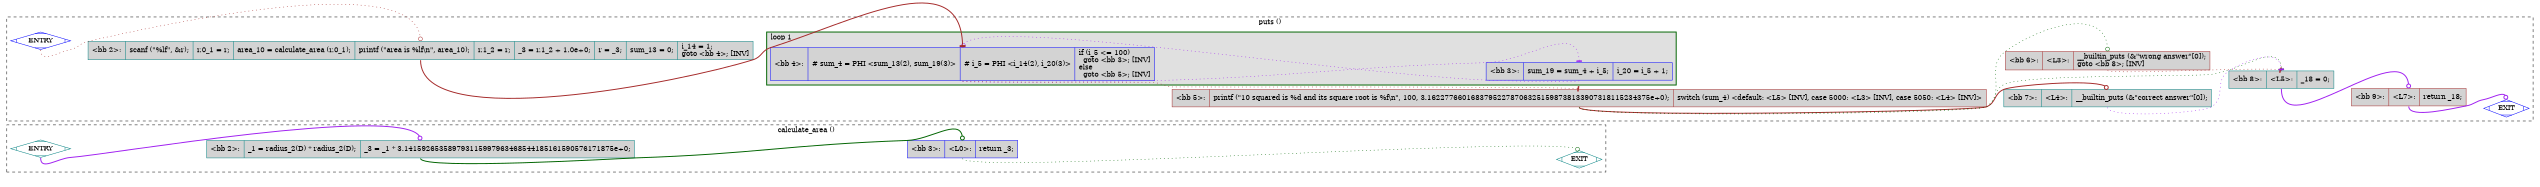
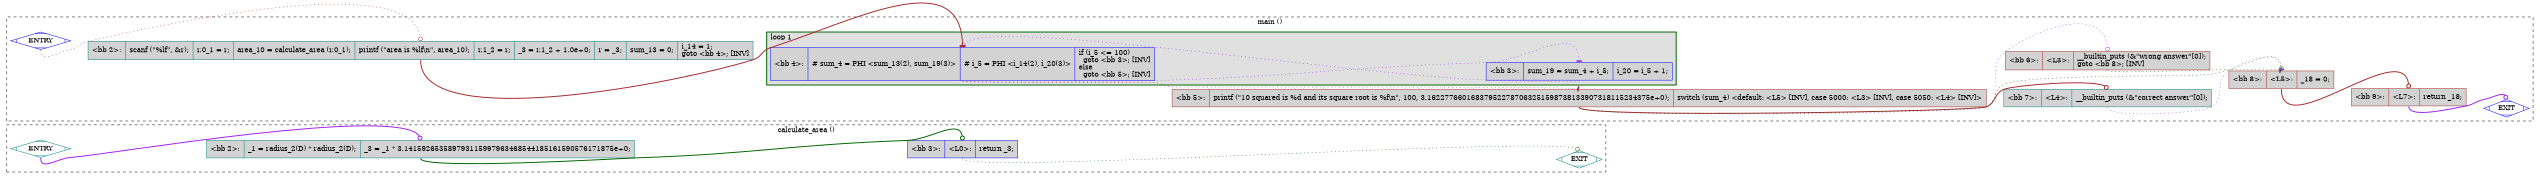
cluster "puts ()": label "puts ()" -> "main ()"
edge "<bb 6>:" -> "<bb 8>:": color brown -> darkgreen
edge "<bb 5>:" -> "<bb 6>:": color darkgreen -> purple
node "<bb 8>:": color teal -> brown
edge "<bb 5>:" -> "<bb 8>:": arrowhead tee -> odot
edge "<bb 8>:" -> "<bb 9>:": color purple -> brown
